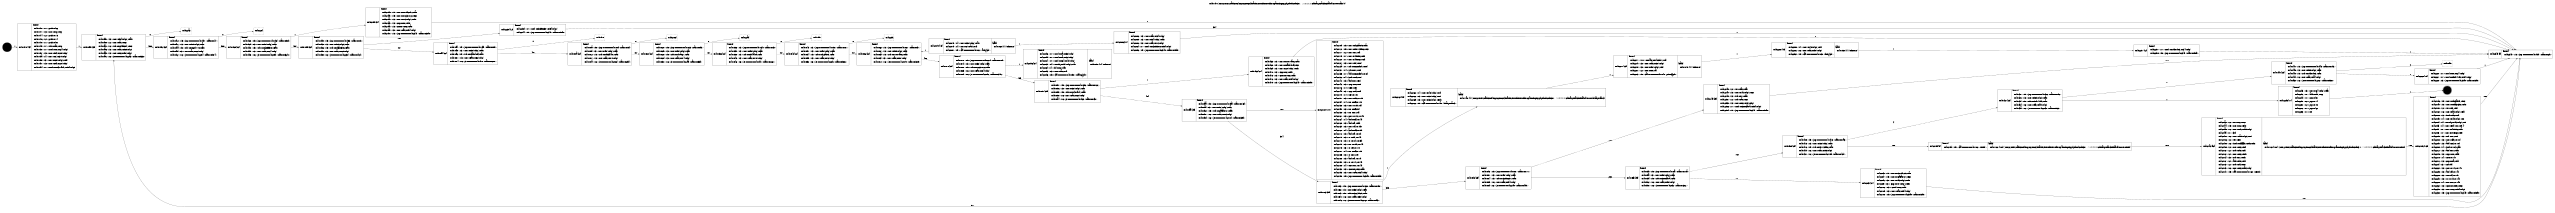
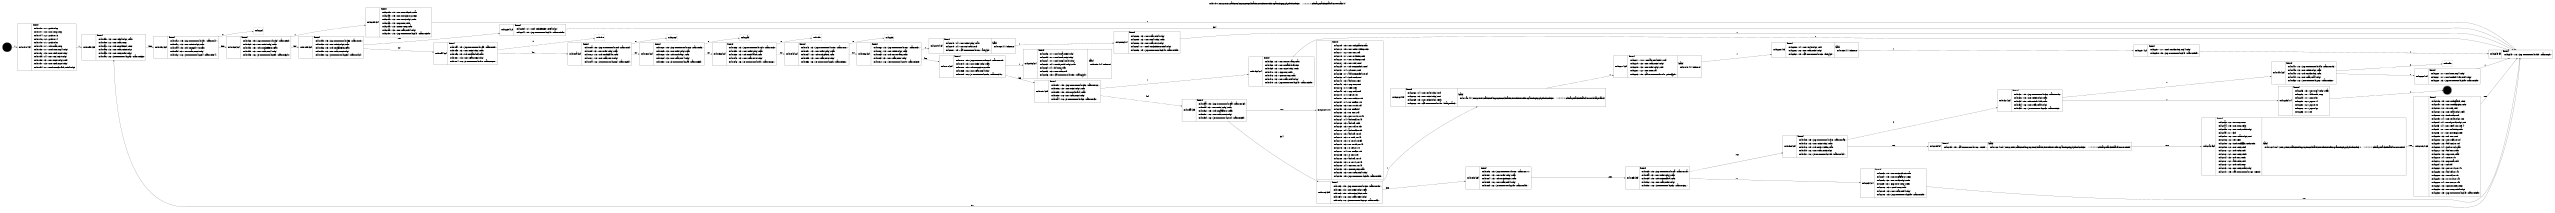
node "0x4022a3": removed
edge "0x402079 [13]" -> "0x401e62 [22]": reversed
node "0x402249 [25]": removed
